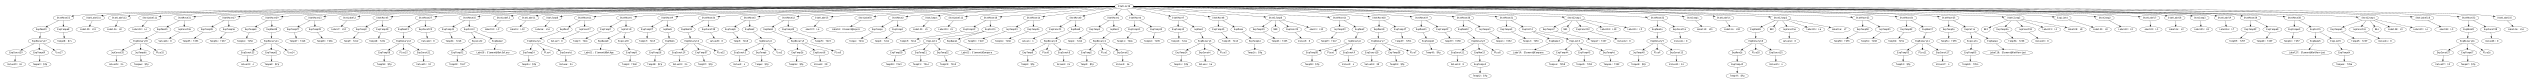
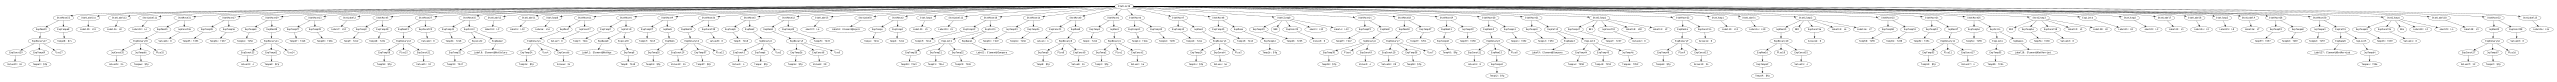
node "Label4: L12": added
